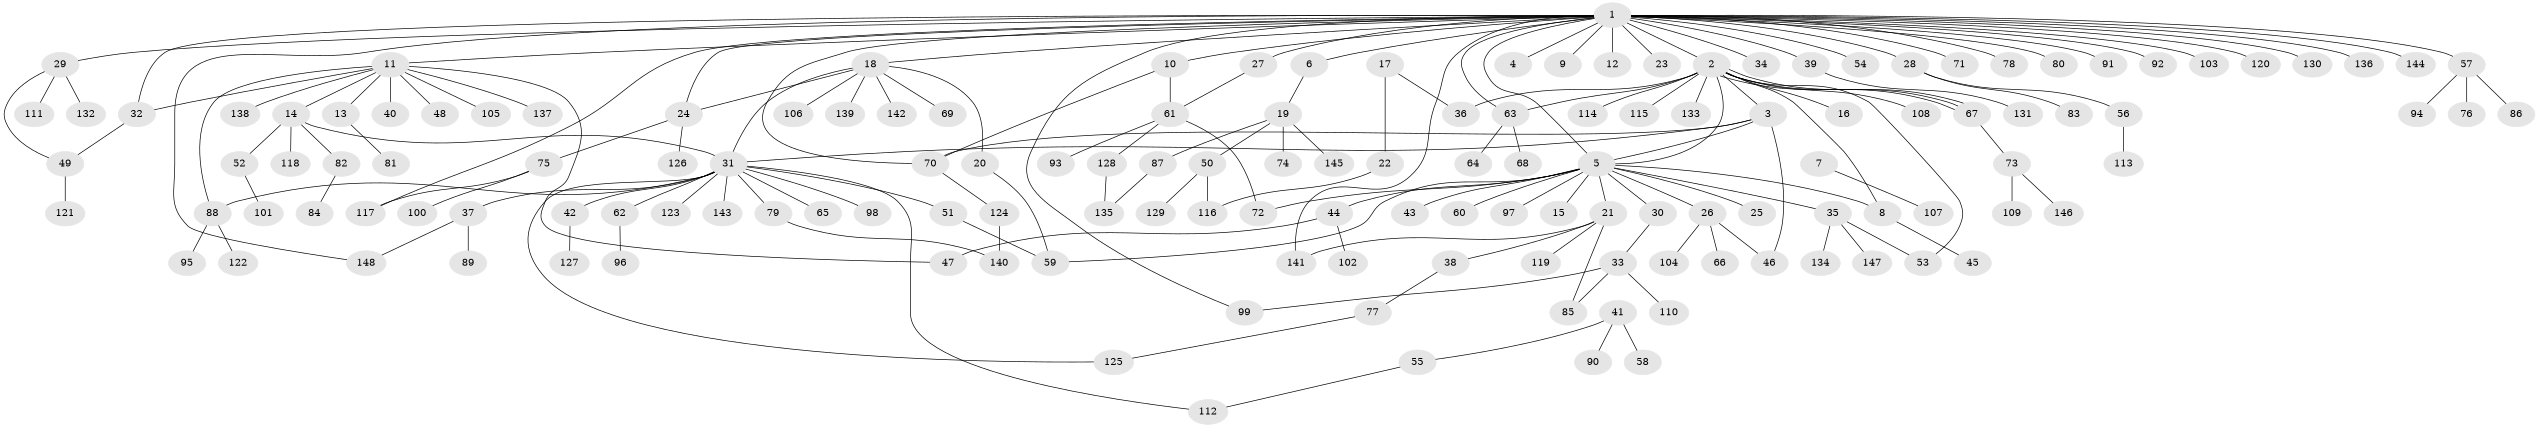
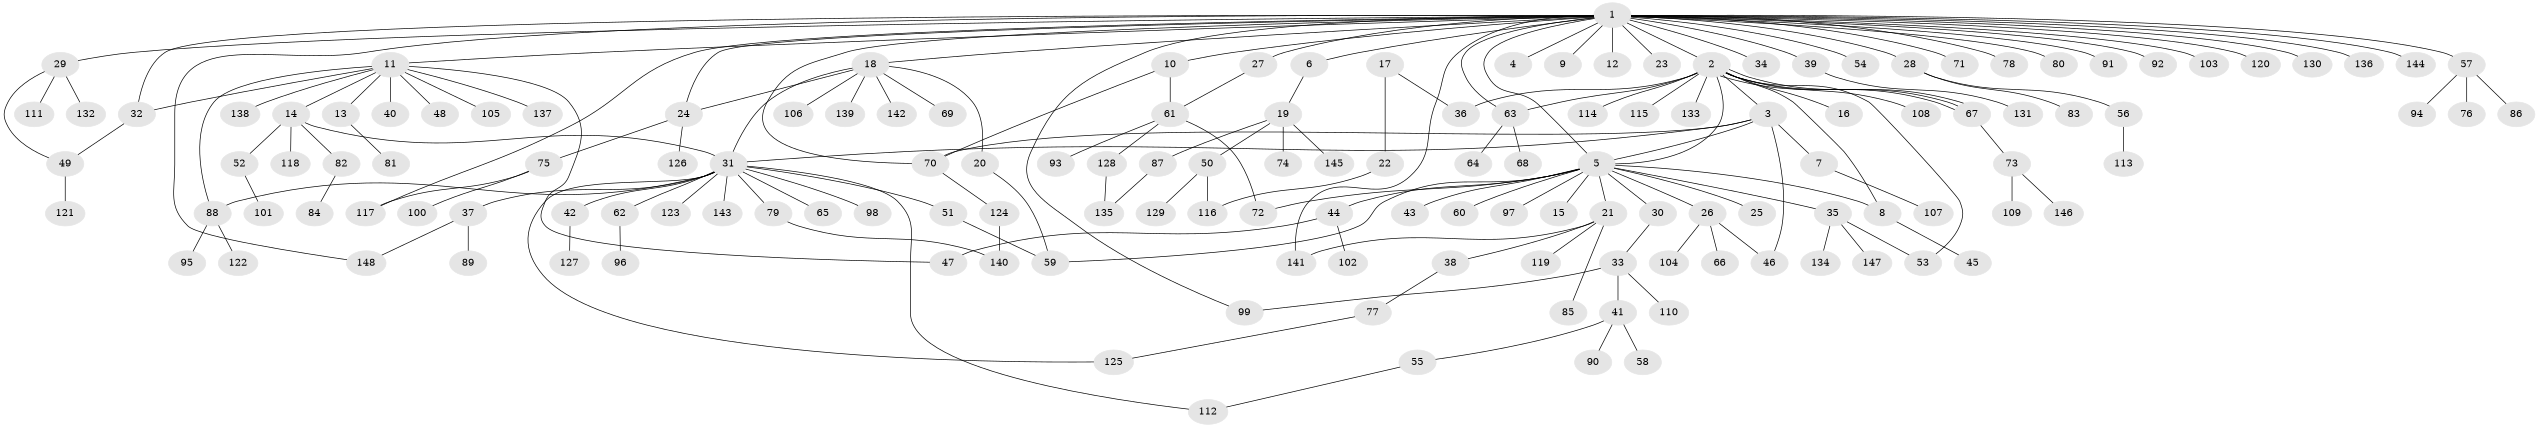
edge "3" -- "7": added
edge "33" -- "85": now "33" -- "41"
